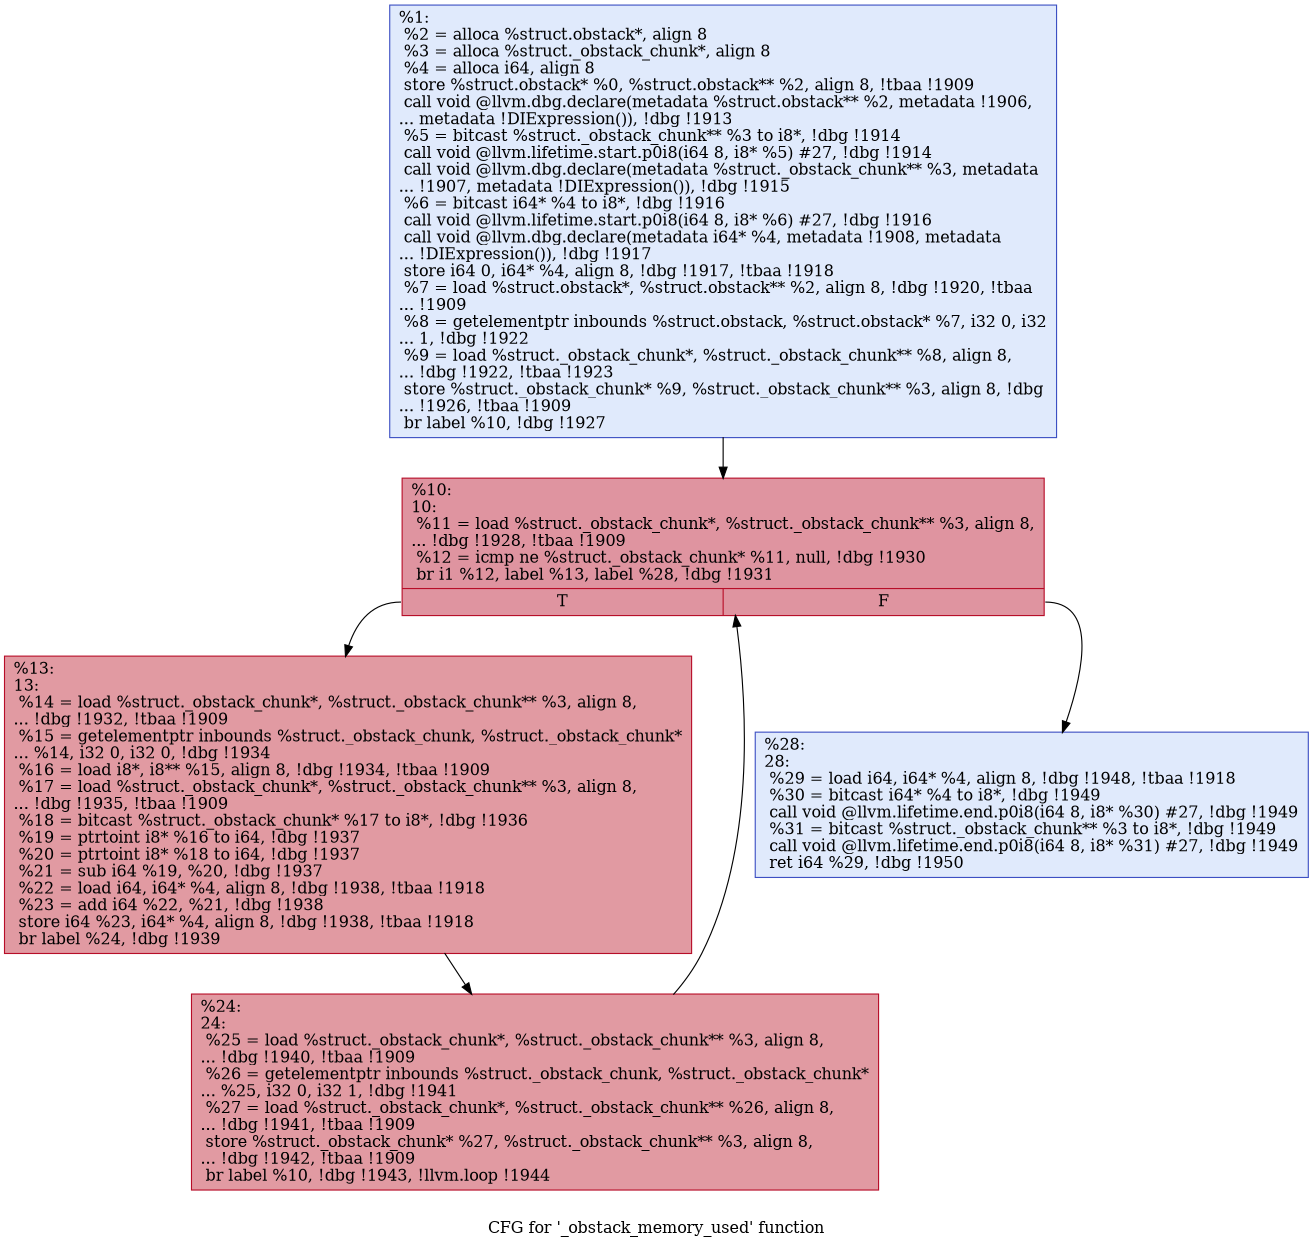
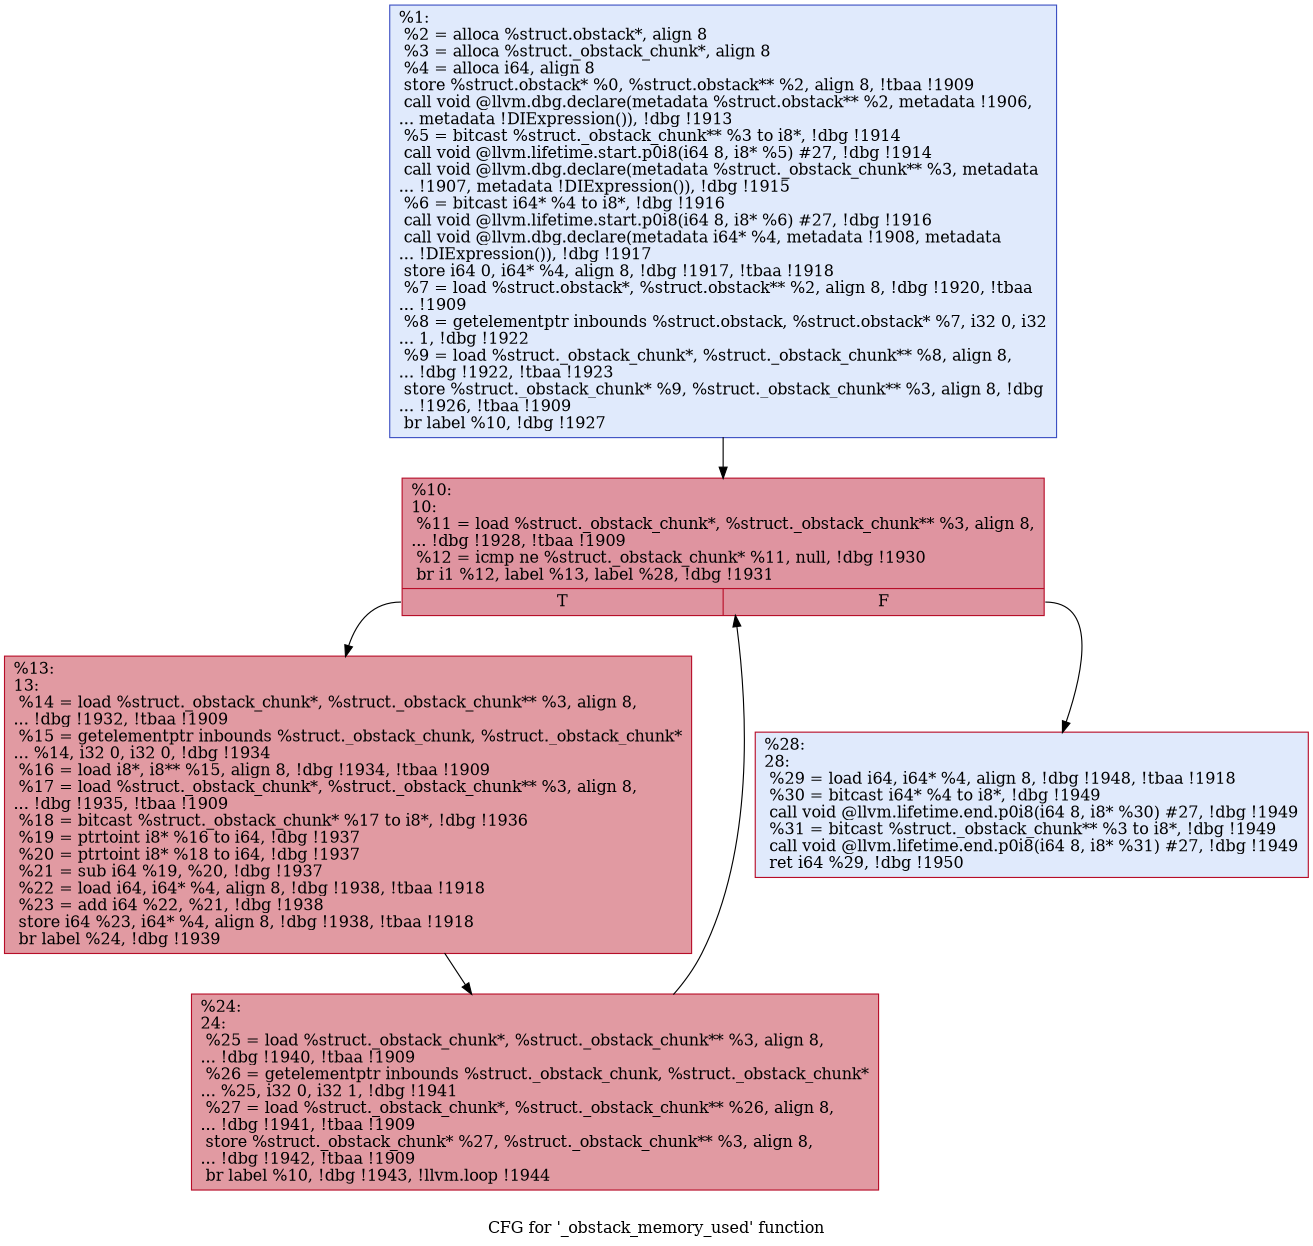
node "%28:": color #3d50c3ff -> #b70d28ff
